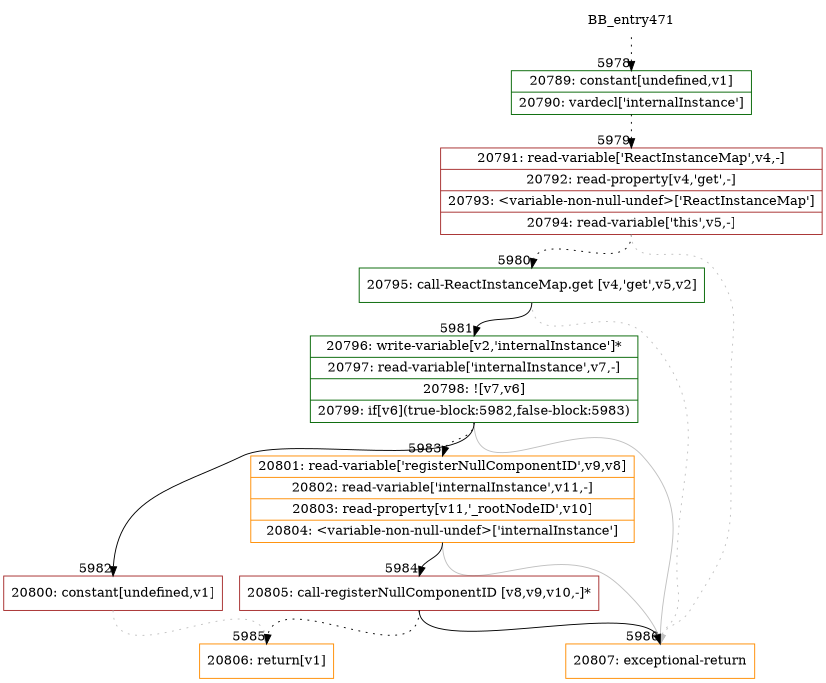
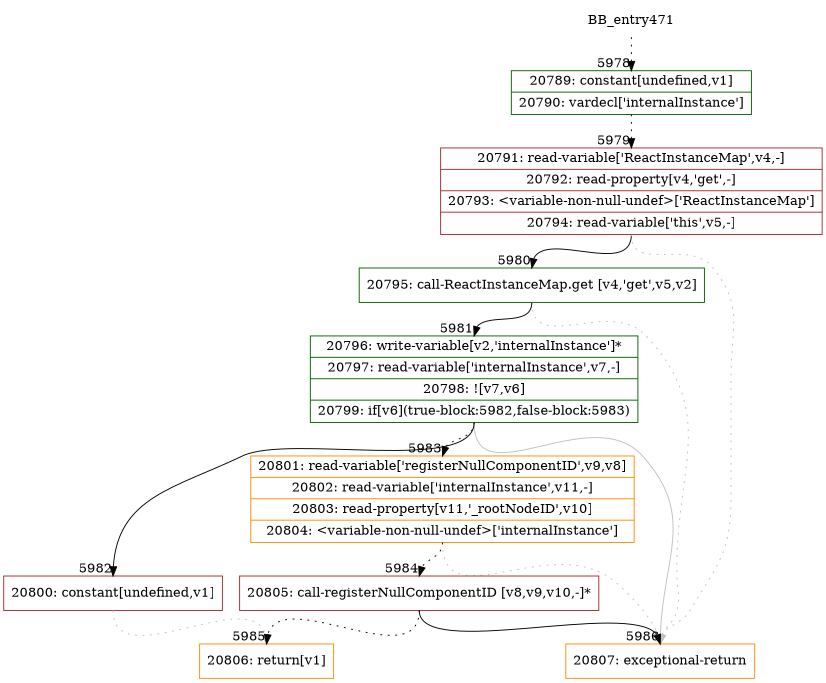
edge "20791: read-variable['ReactInstanceMap',v4,-]" -> "20795: call-ReactInstanceMap.get [v4,'get',v5,v2]": style dotted -> solid
edge "20801: read-variable['registerNullComponentID',v9,v8]" -> "20805: call-registerNullComponentID [v8,v9,v10,-]*": style solid -> dotted
edge "20801: read-variable['registerNullComponentID',v9,v8]" -> "20807: exceptional-return": style solid -> dotted
